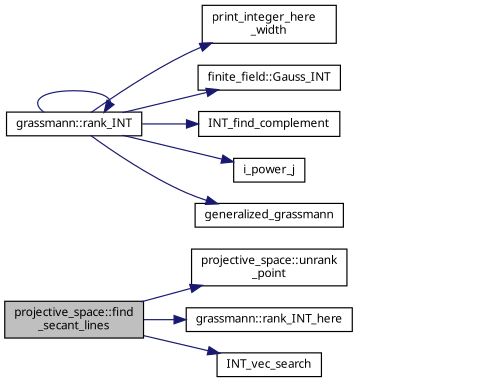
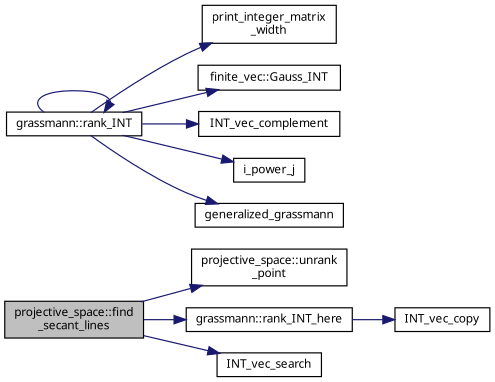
node "print_integer_here _width": label "print_integer_here _width" -> "print_integer_matrix _width"
node "finite_field::Gauss_INT": label "finite_field::Gauss_INT" -> "finite_vec::Gauss_INT"
node "INT_find_complement": label "INT_find_complement" -> "INT_vec_complement"
node "INT_vec_copy": added
